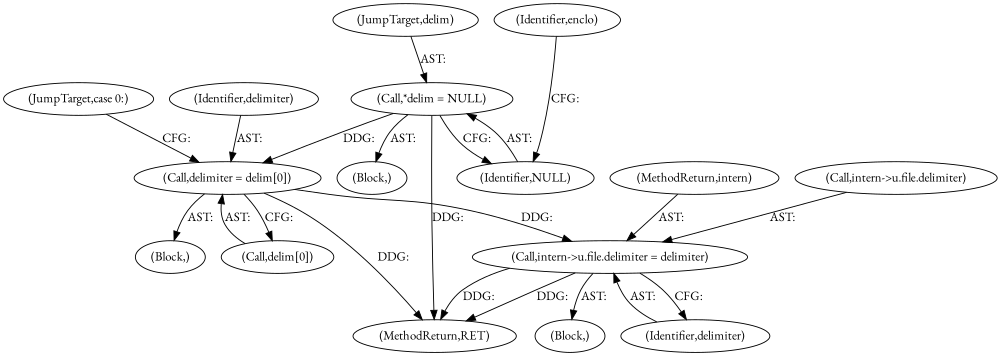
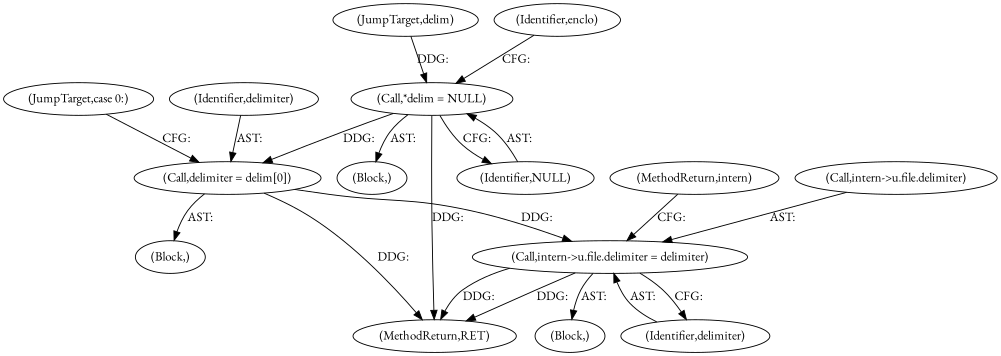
edge "(JumpTarget,delim)" -> "(Call,*delim = NULL)": label "AST: " -> "DDG: "
edge "(Identifier,enclo)" -> "(Identifier,NULL)": now "(Identifier,enclo)" -> "(Call,*delim = NULL)"
edge "(MethodReturn,intern)" -> "(Call,intern->u.file.delimiter = delimiter)": label "AST: " -> "CFG: "
node "(Call,delim[0])": removed
